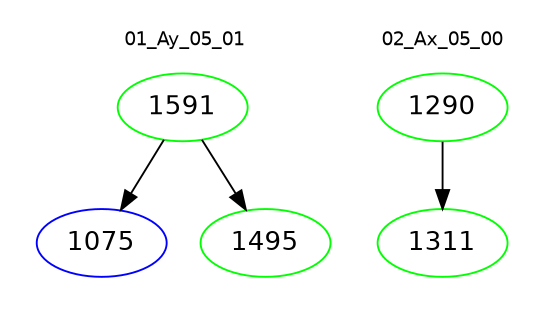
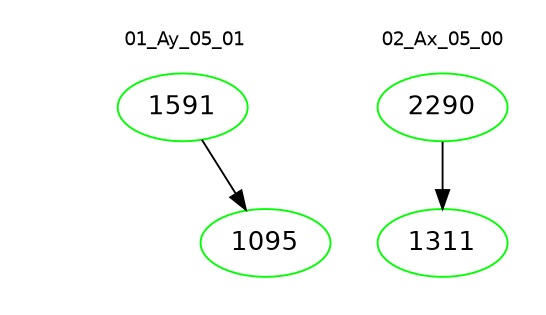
node "1290": label "1290" -> "2290"
node "1075": removed
node "1495": label "1495" -> "1095"
